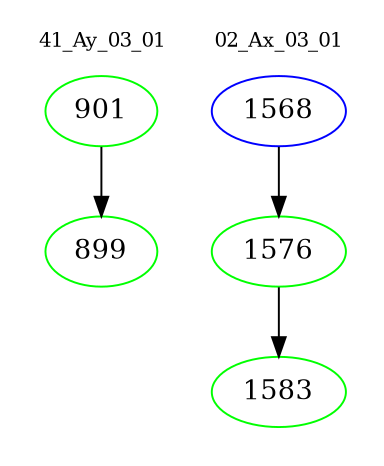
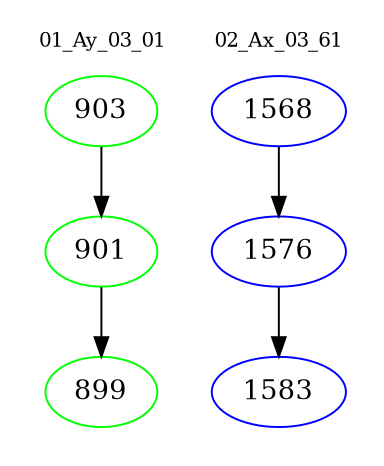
cluster "41_Ay_03_01": label "41_Ay_03_01" -> "01_Ay_03_01"
cluster "02_Ax_03_01": label "02_Ax_03_01" -> "02_Ax_03_61"
node "903": added
node "1576": color green -> blue
node "1583": color green -> blue
